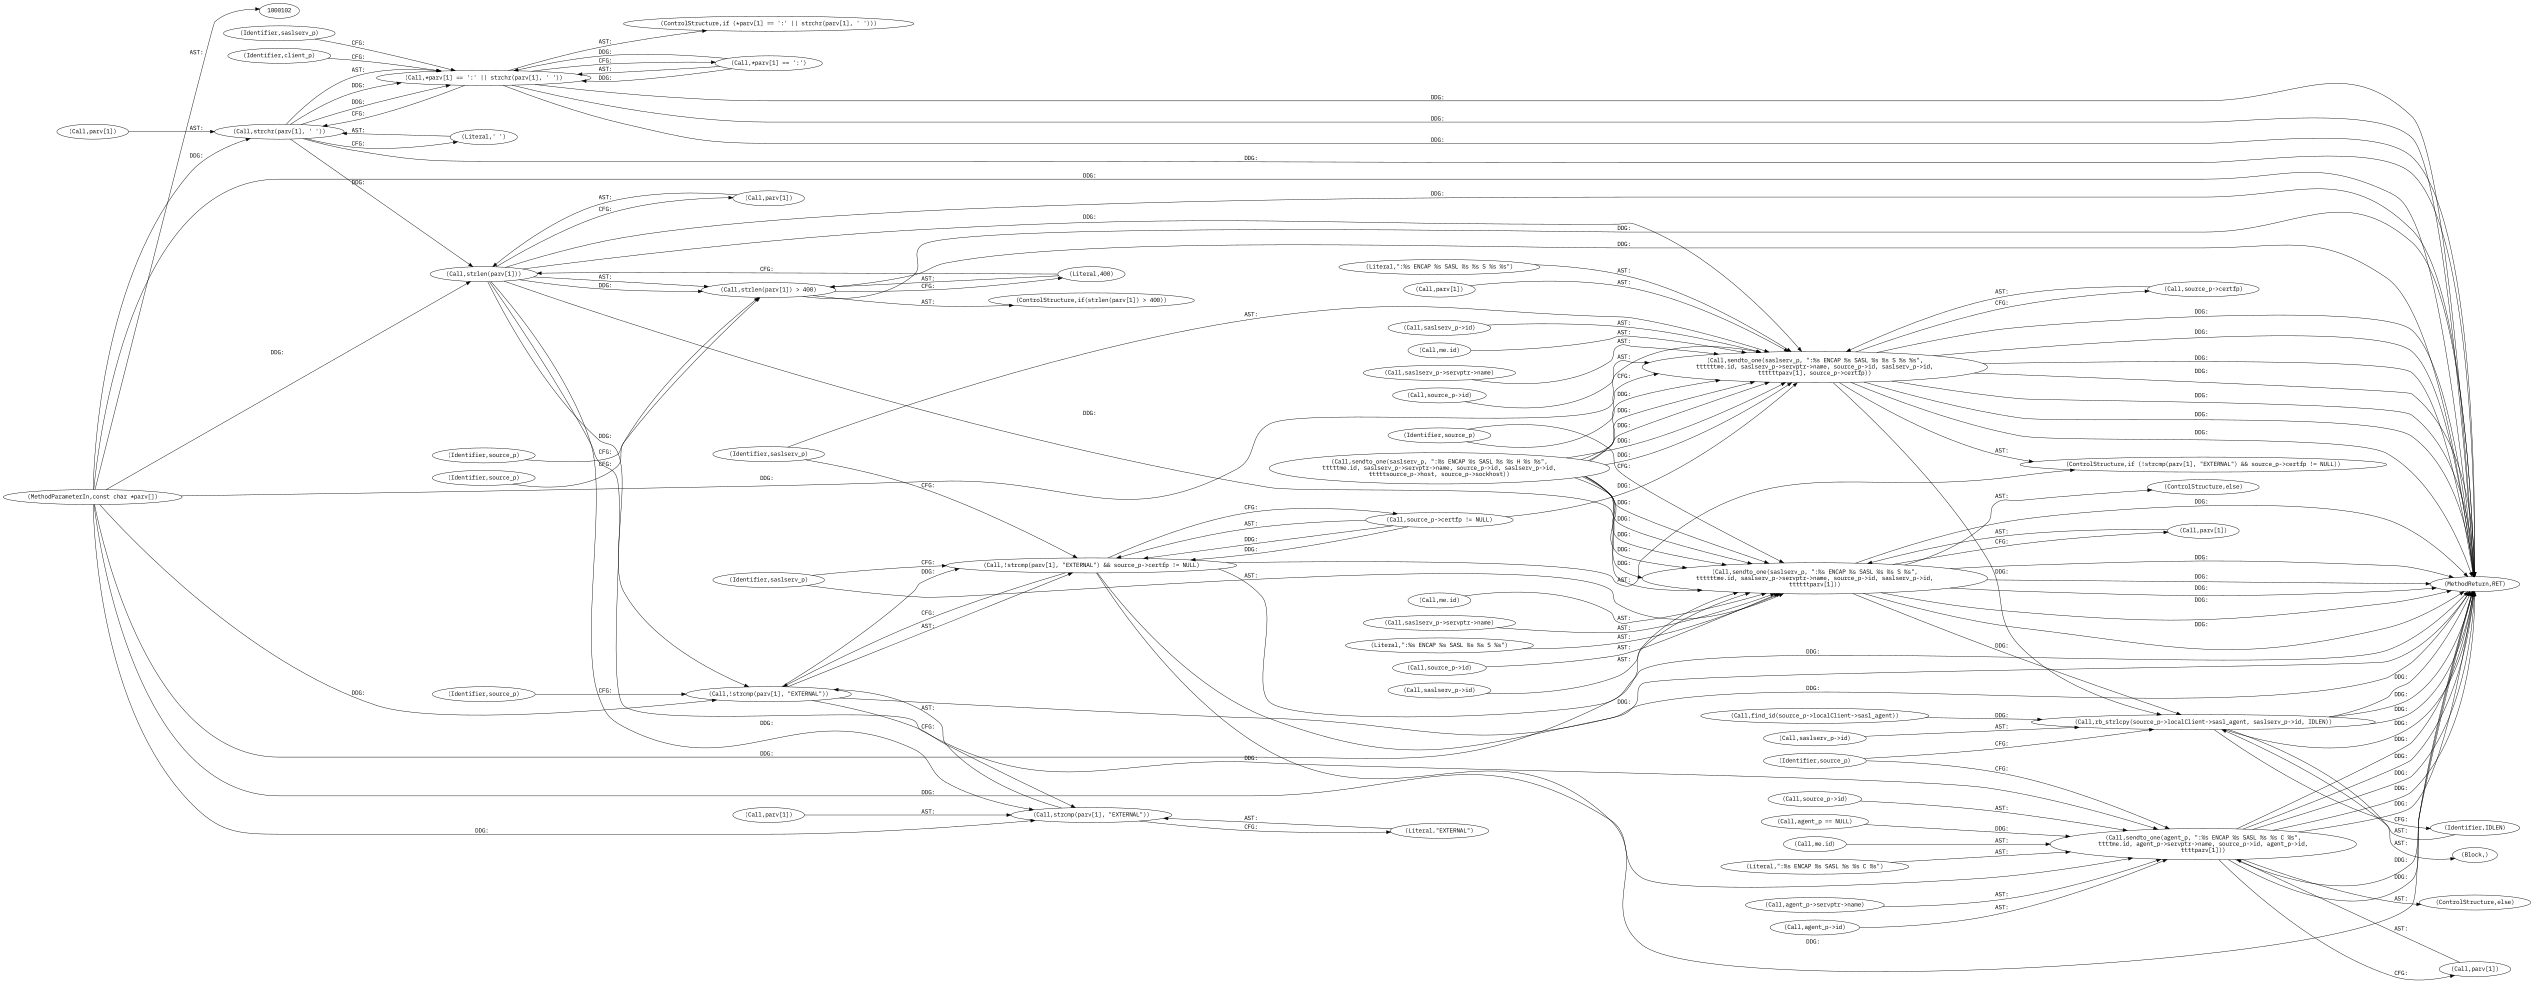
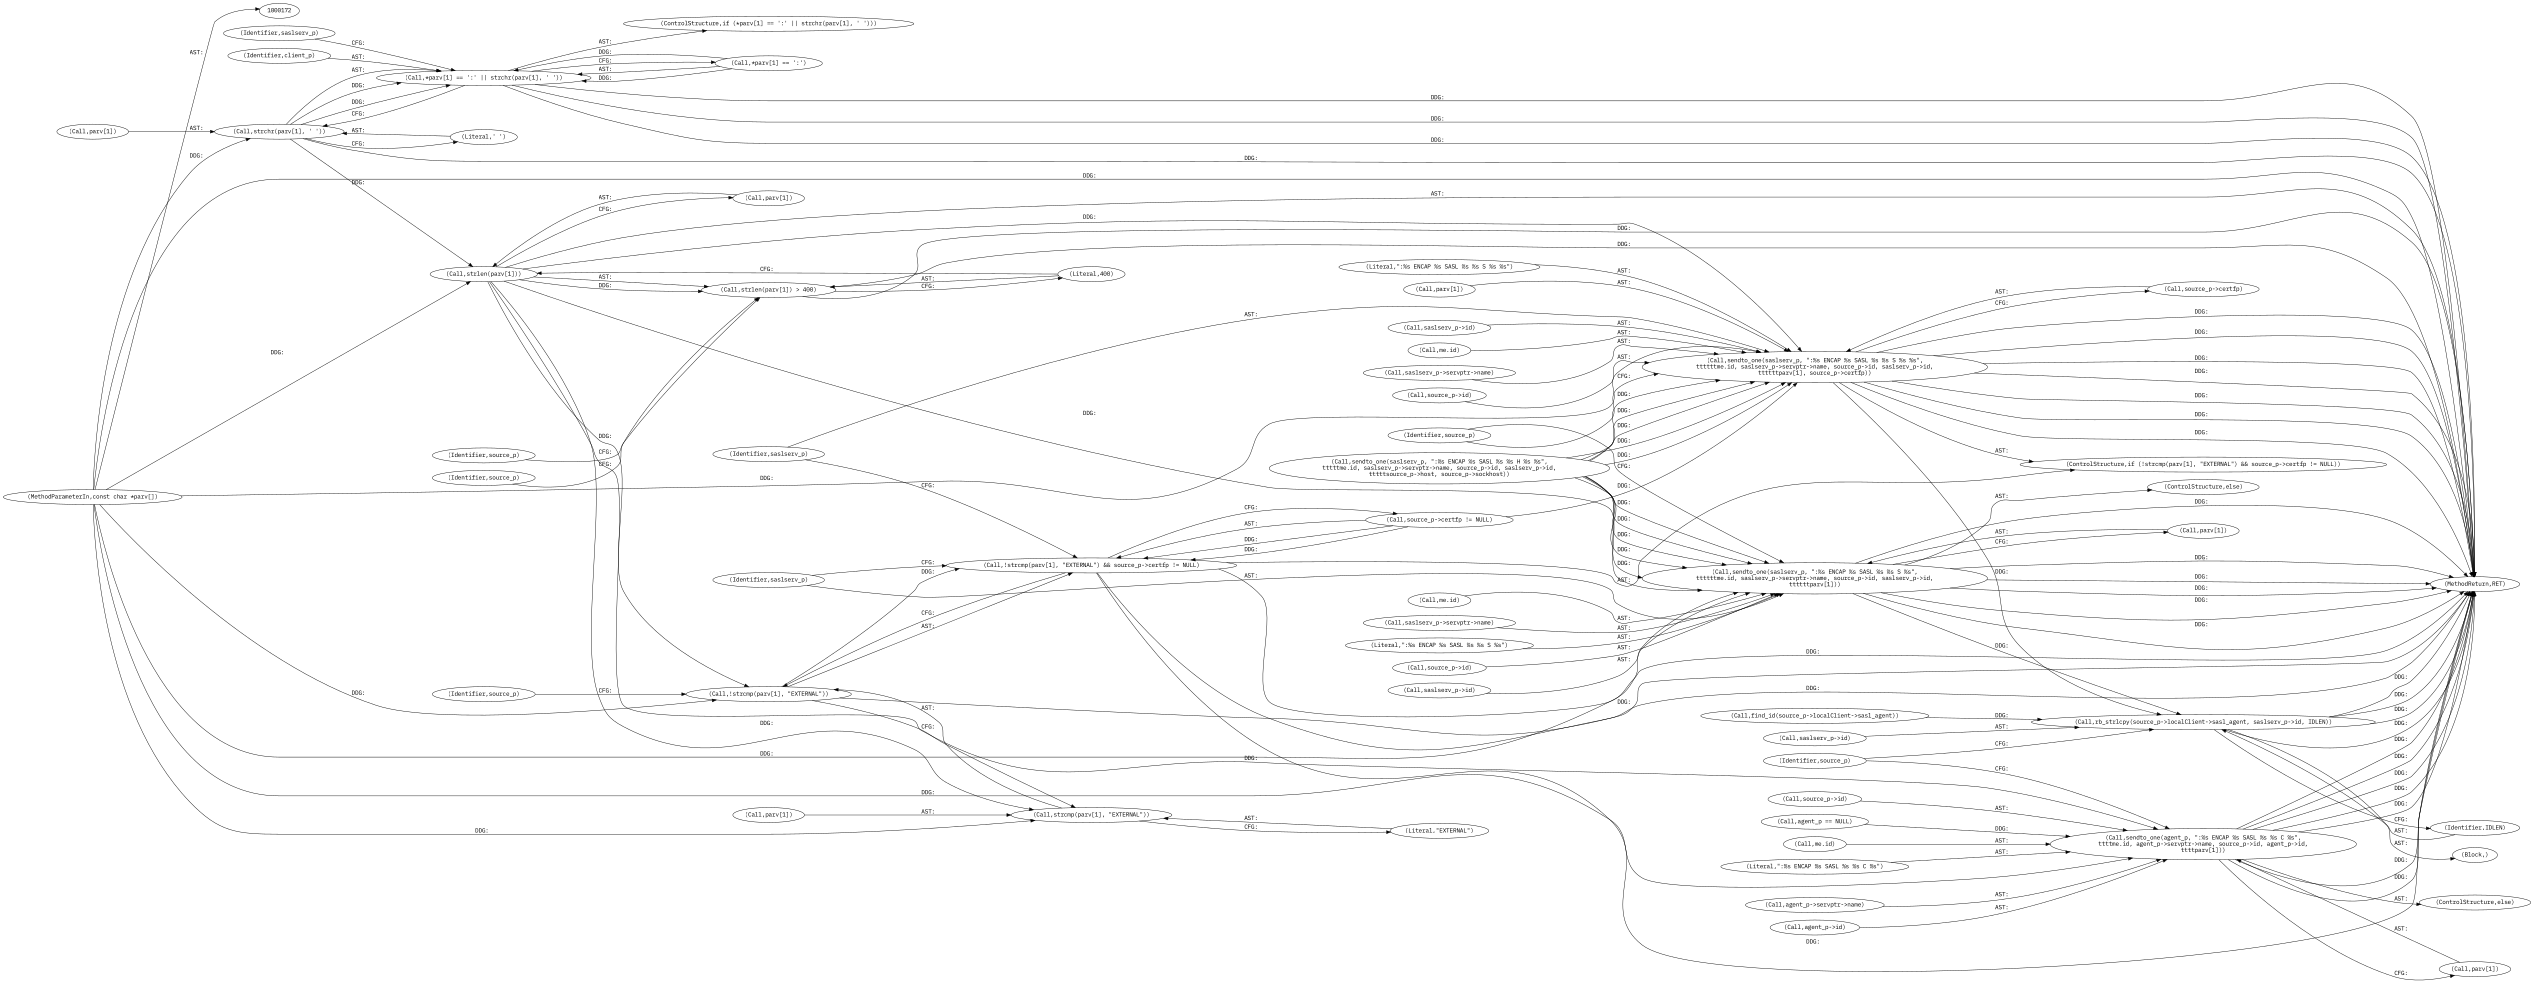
node "1000102": label "1000102" -> "1000172"
edge "(Identifier,client_p)" -> "(Call,*parv[1] == ':' || strchr(parv[1], ' '))": label "CFG: " -> "AST: "
edge "(Call,strlen(parv[1]))" -> "(MethodReturn,RET)": label "DDG: " -> "AST: "
node "(ControlStructure,if(strlen(parv[1]) > 400))": removed
